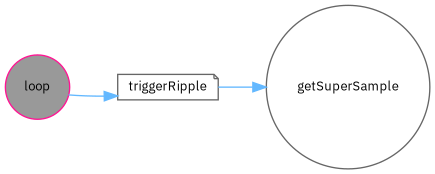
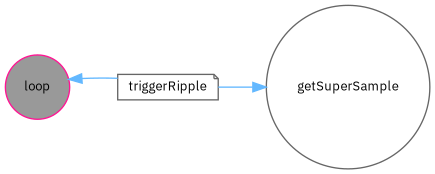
edge "loop" -> "triggerRipple": reversed
